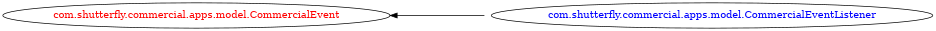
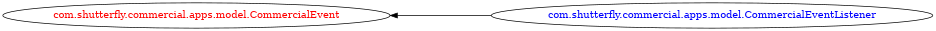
edge "com.shutterfly.commercial.apps.model.CommercialEvent" -> "com.shutterfly.commercial.apps.model.CommercialEventListener": reversed
